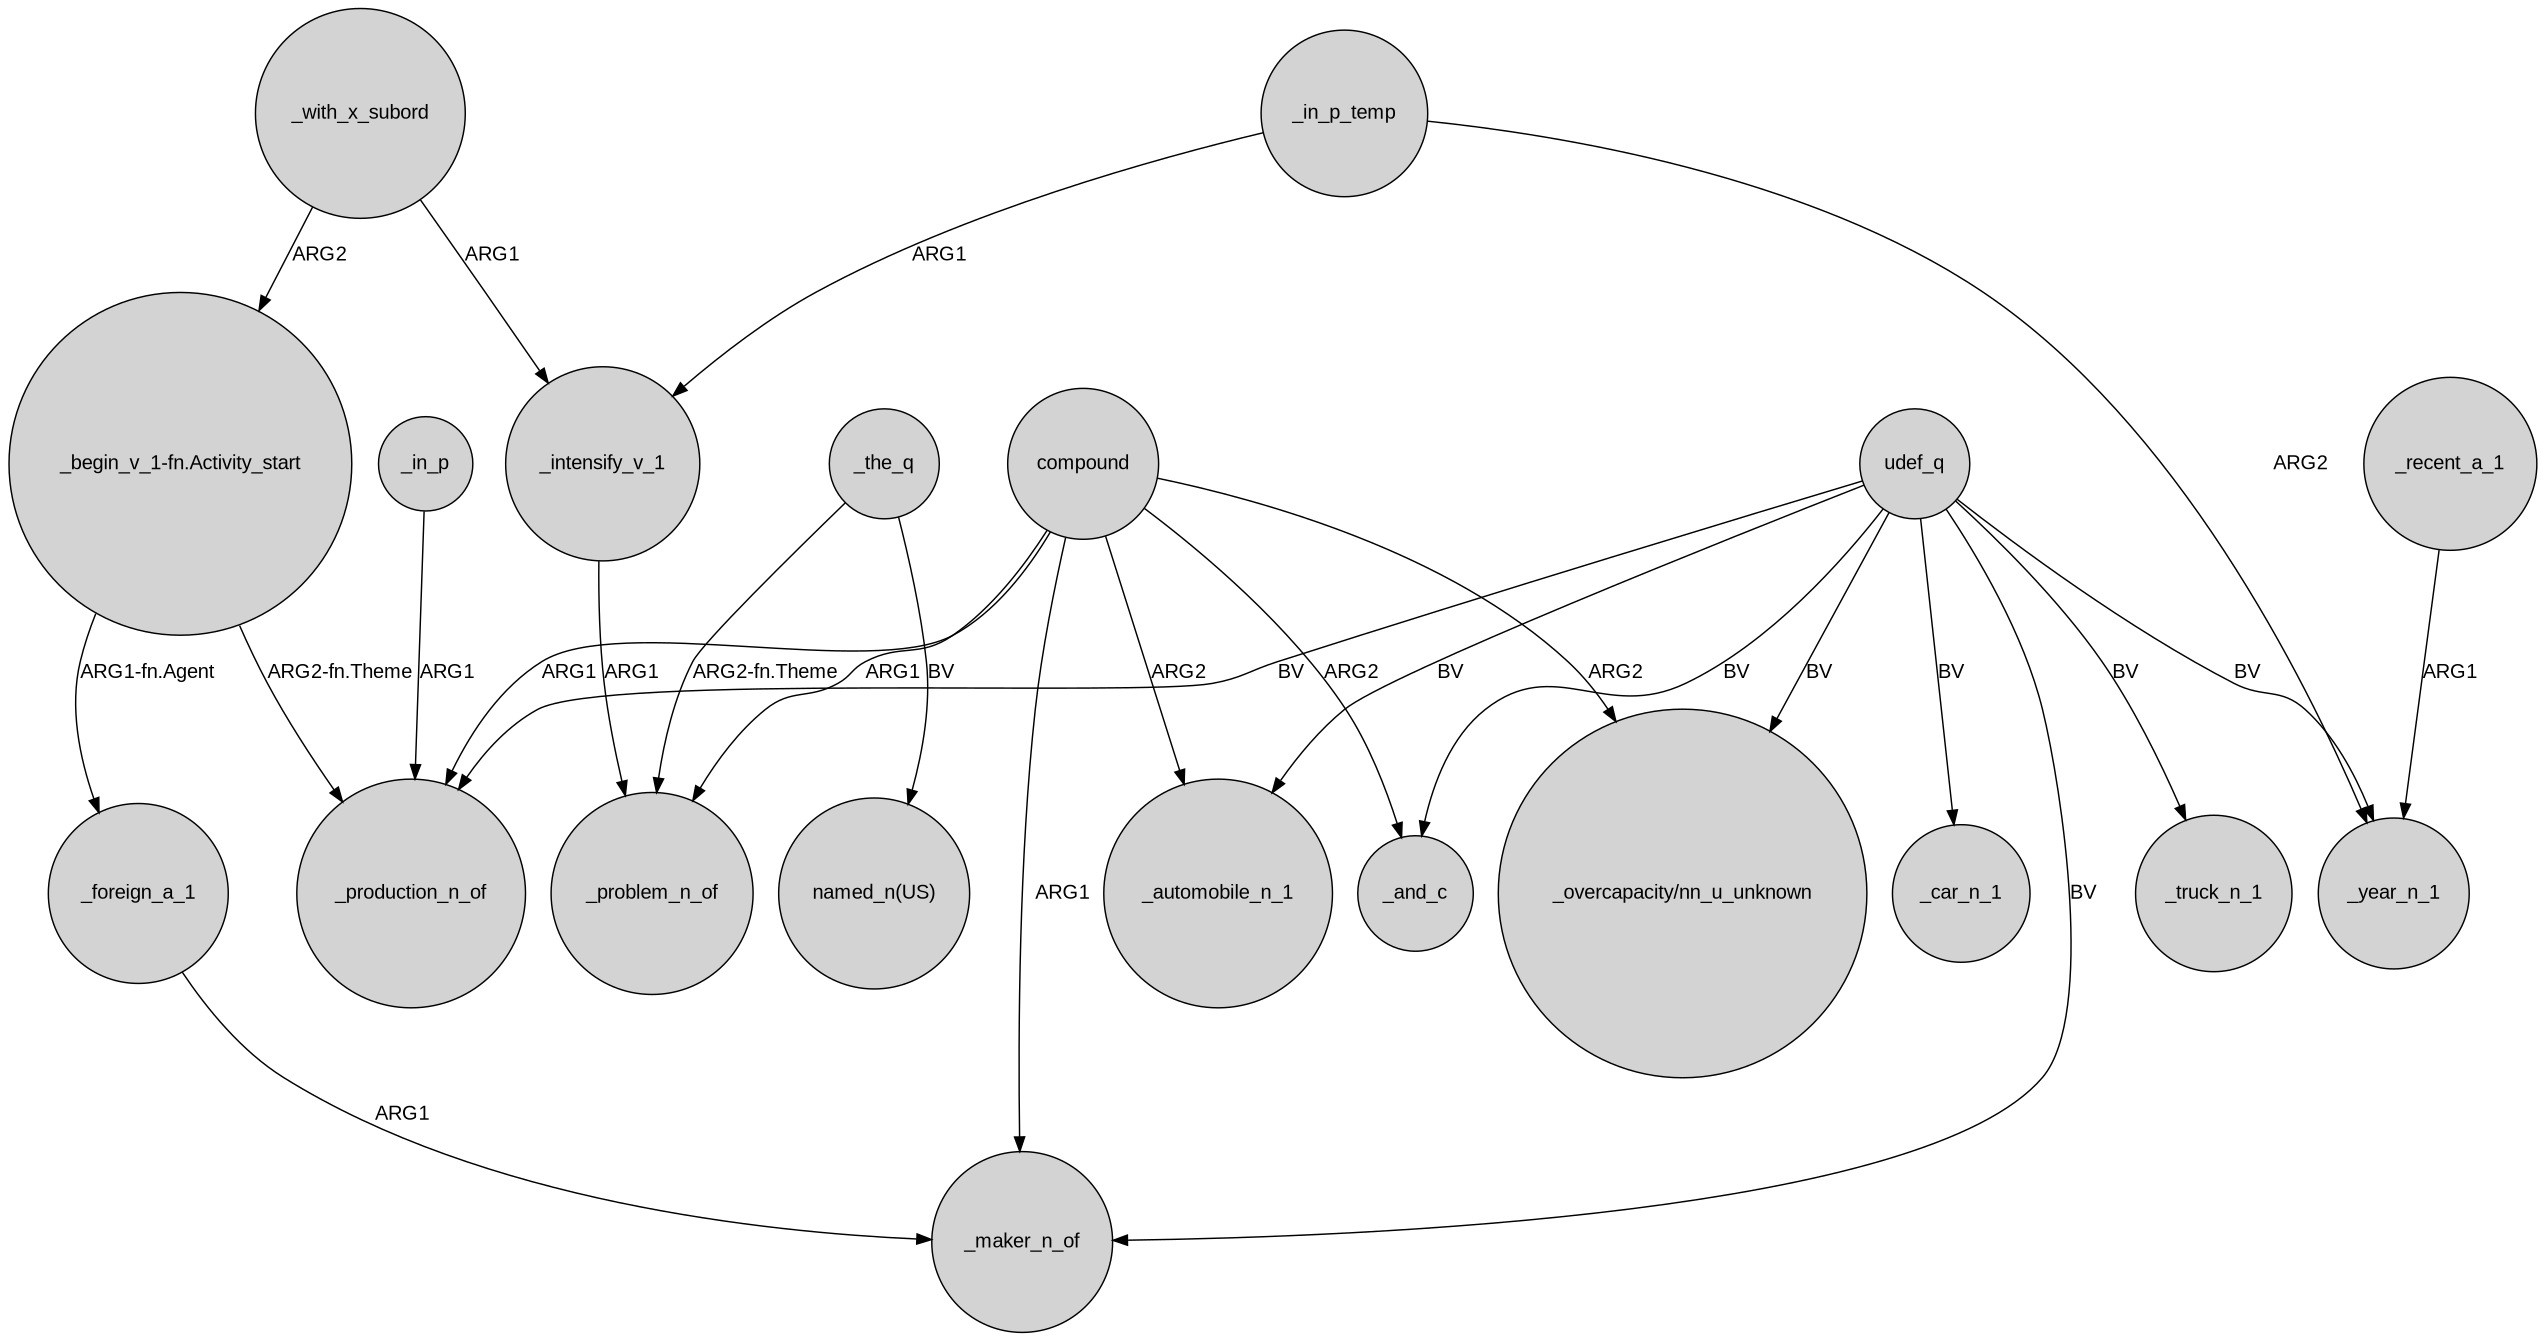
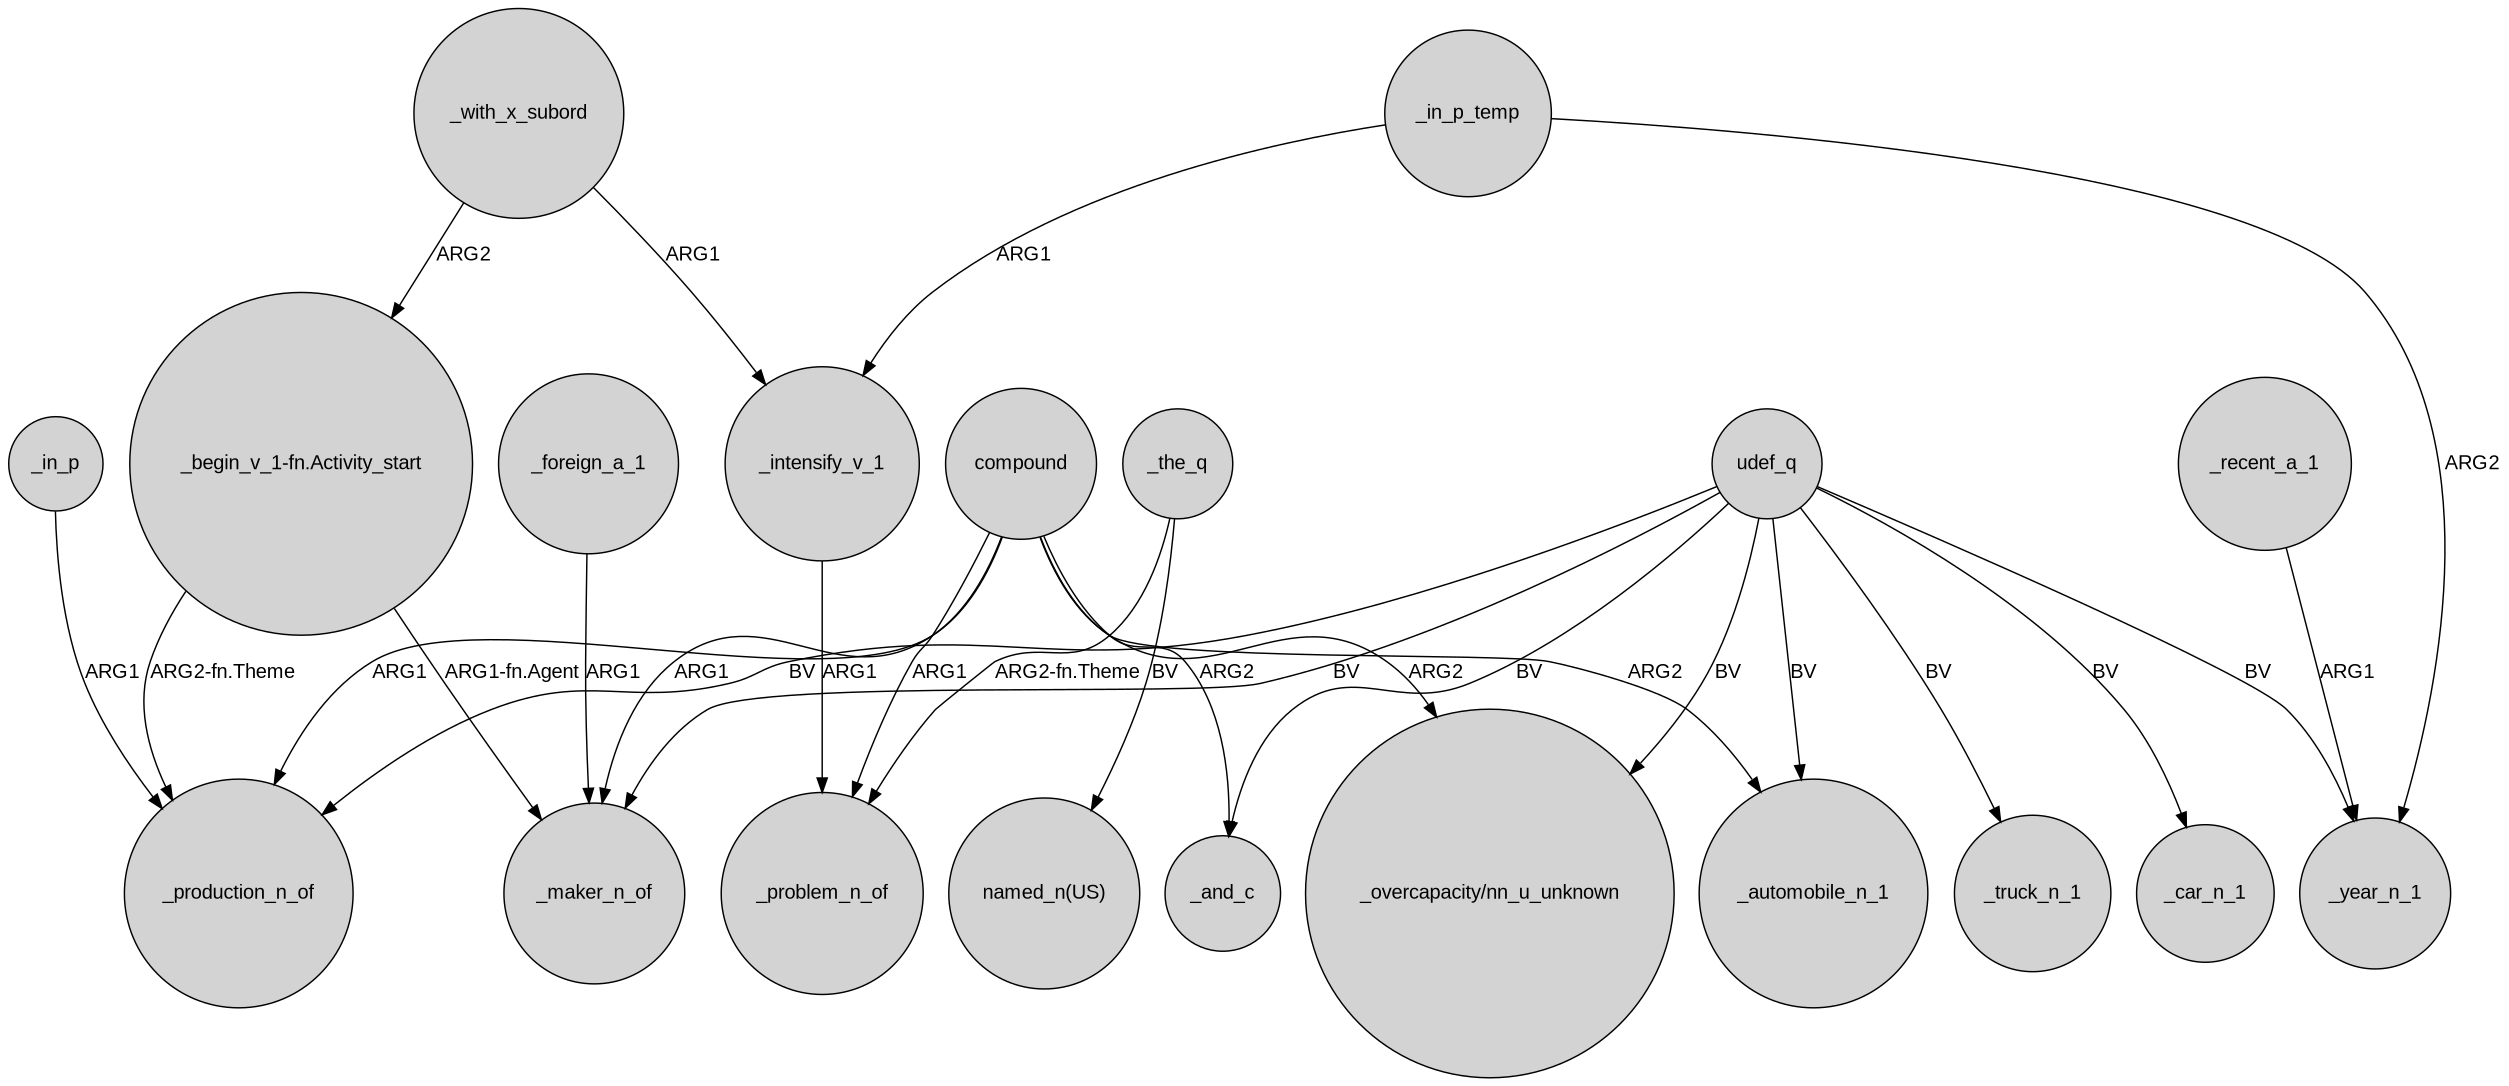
edge "_begin_v_1-fn.Activity_start" -> "_foreign_a_1": now "_begin_v_1-fn.Activity_start" -> "_maker_n_of"
